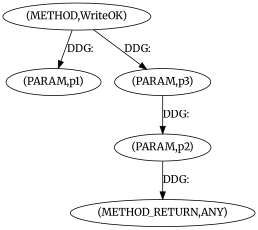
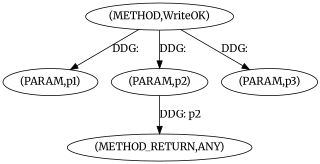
edge "(PARAM,p3)" -> "(PARAM,p2)": now "(METHOD,WriteOK)" -> "(PARAM,p2)"
edge "(PARAM,p2)" -> "(METHOD_RETURN,ANY)": label "DDG: " -> "DDG: p2"
